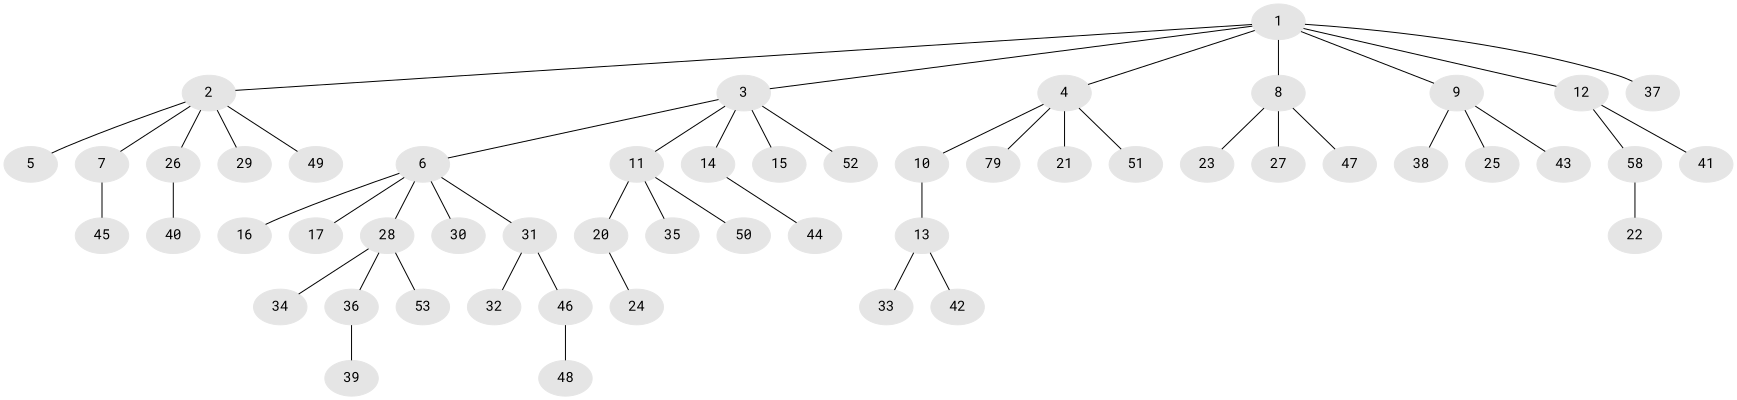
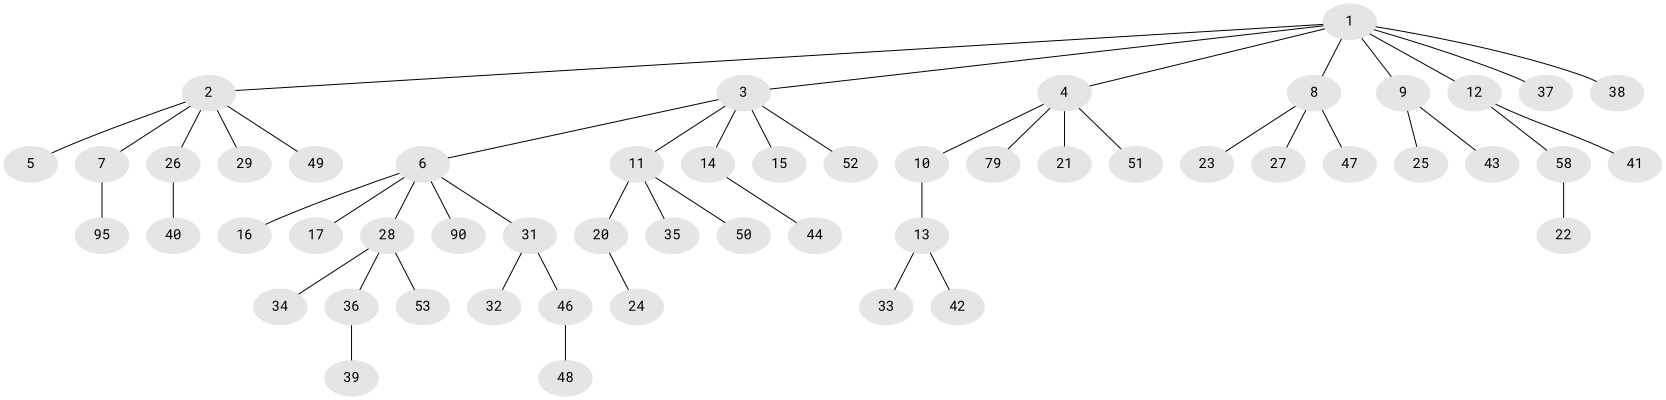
edge "9" -- "38": now "1" -- "38"
node "45": label "45" -> "95"
node "30": label "30" -> "90"
